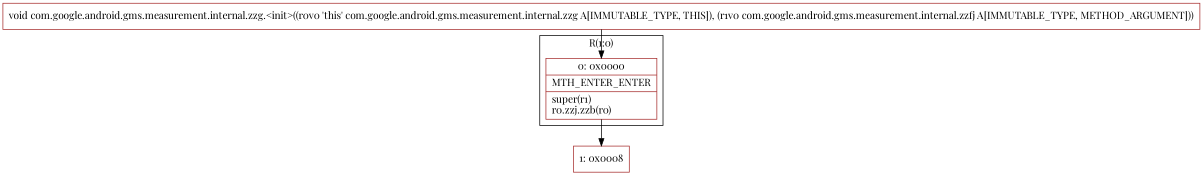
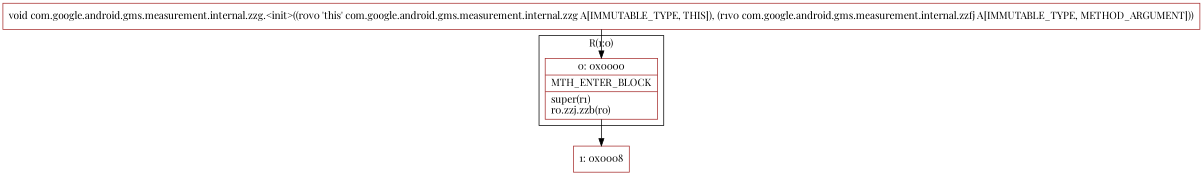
node "0: 0x0000": text "MTH_ENTER_ENTER" -> "MTH_ENTER_BLOCK"
